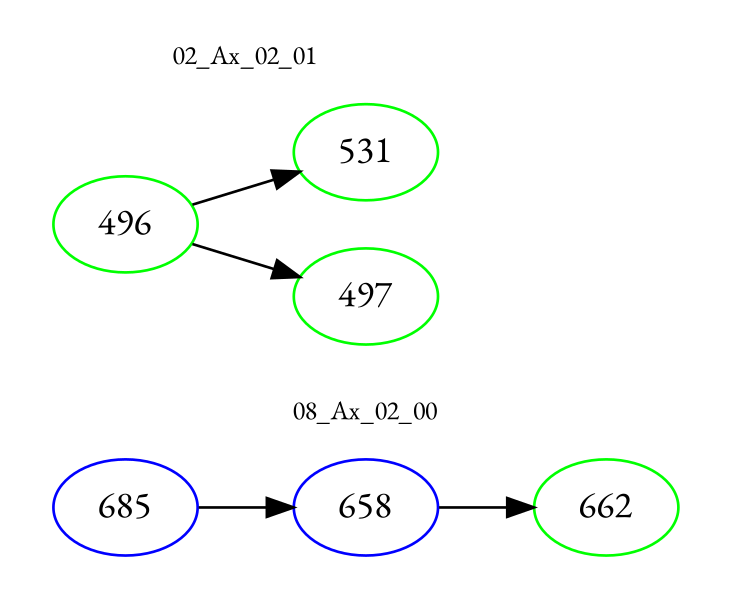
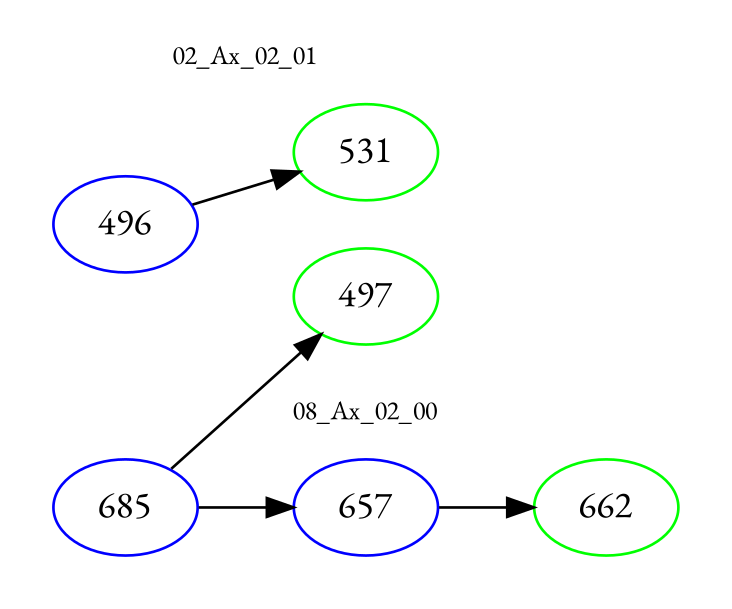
node "496": color green -> blue
edge "496" -> "497": now "685" -> "497"
node "658": label "658" -> "657"
